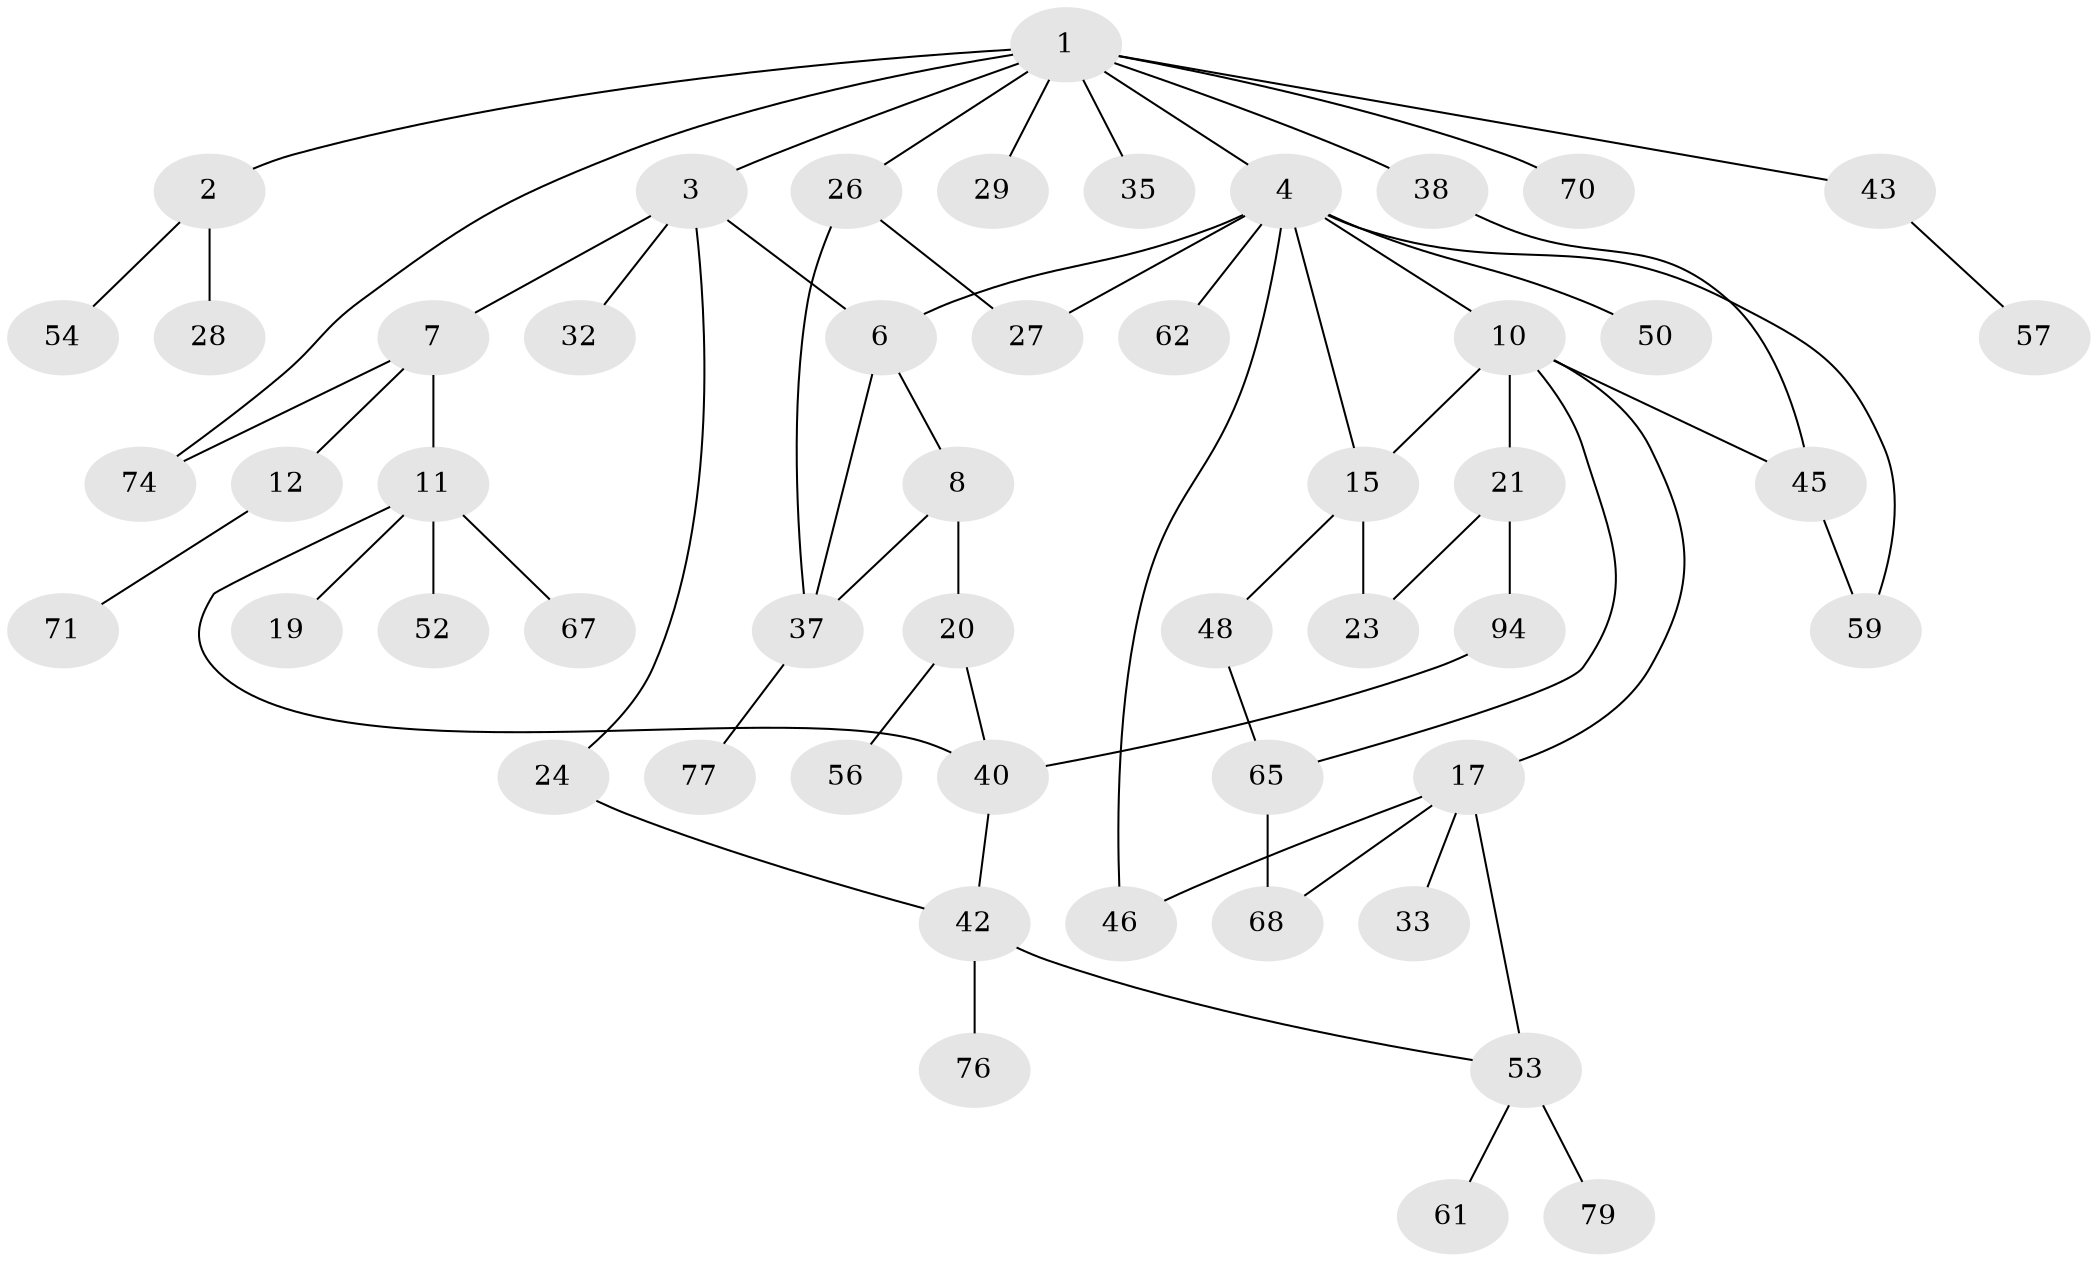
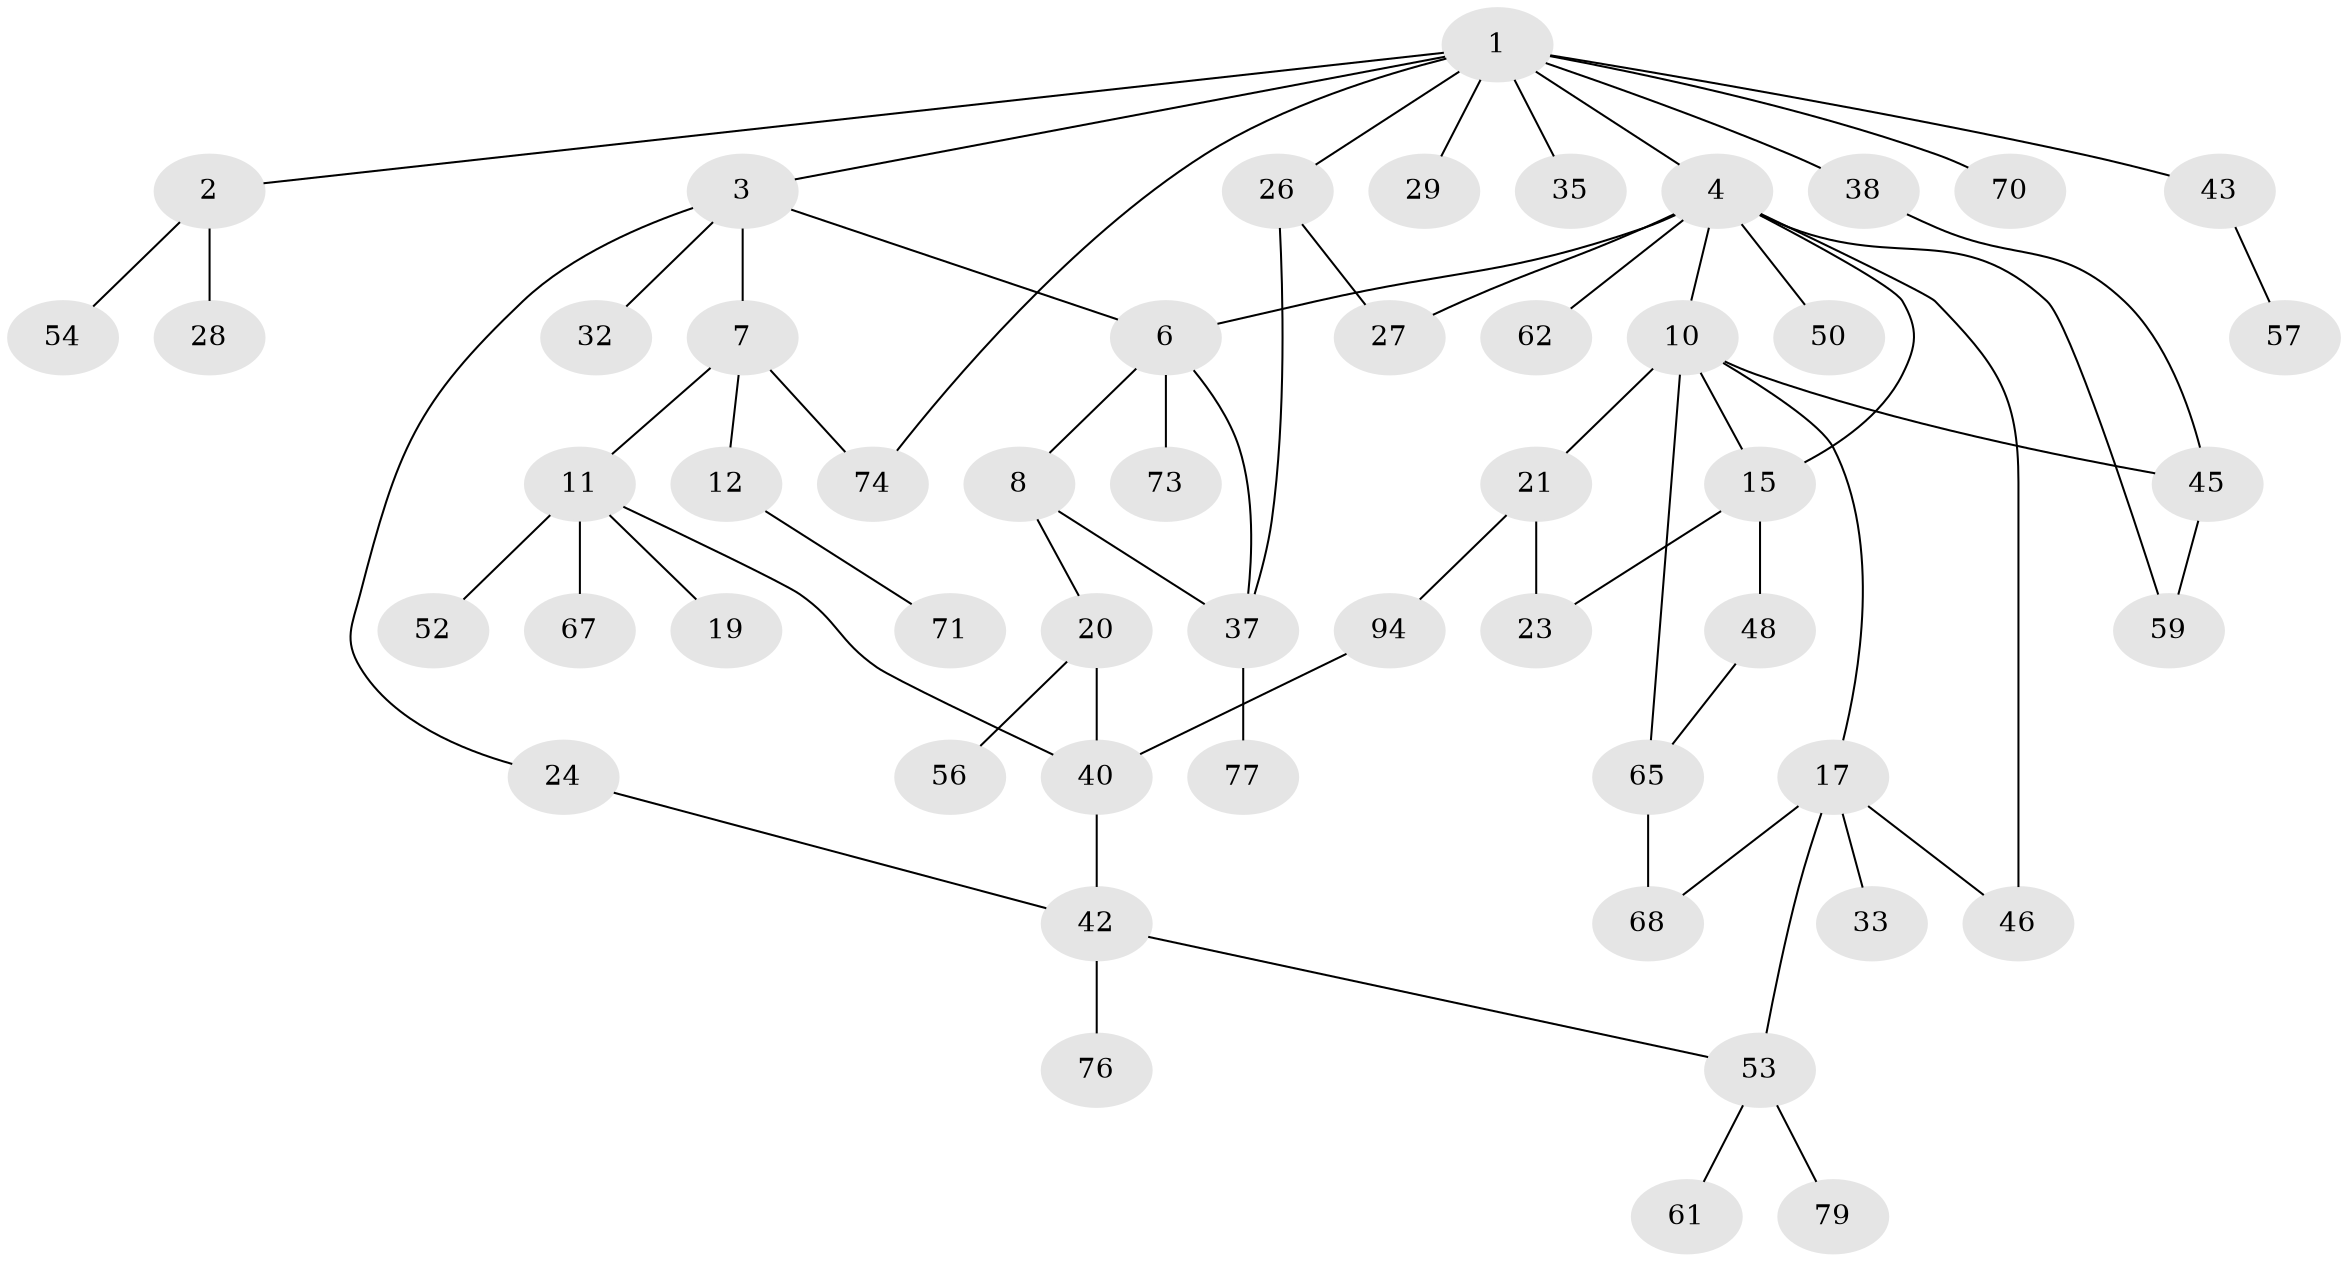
node "73": added
